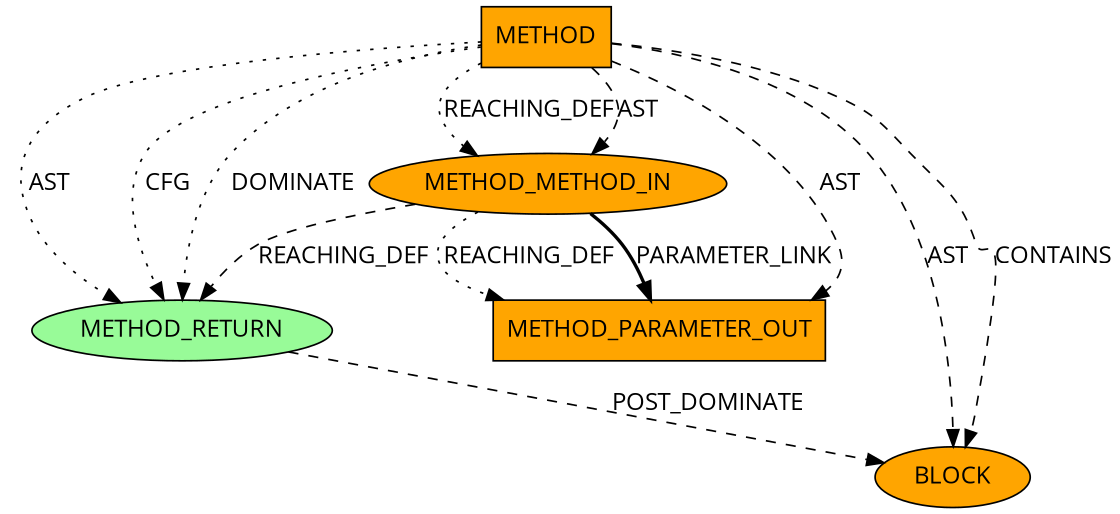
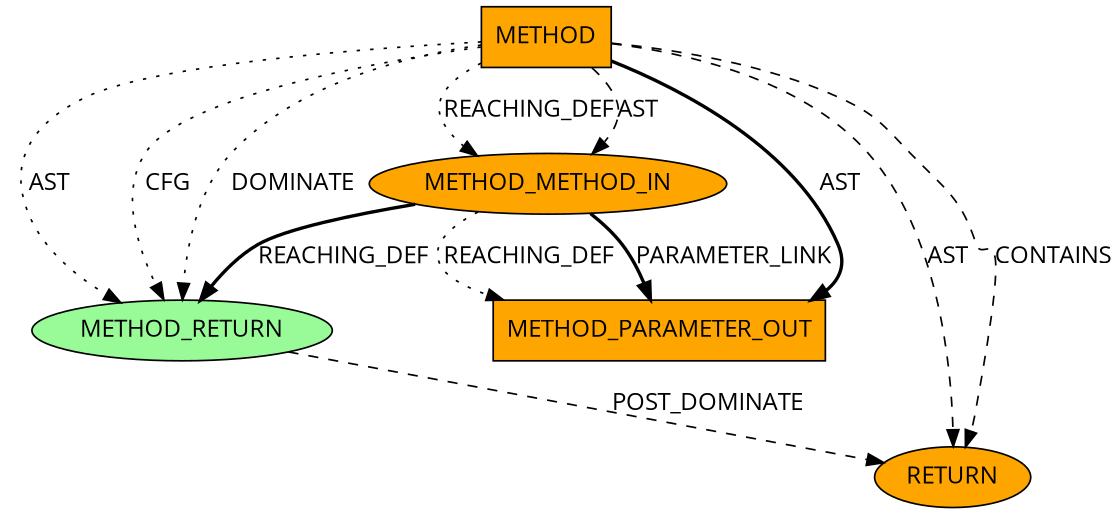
edge "METHOD" -> "METHOD_PARAMETER_OUT": style dashed -> bold
edge "METHOD_METHOD_IN" -> "METHOD_RETURN": style dashed -> bold
node "BLOCK": label "BLOCK" -> "RETURN"
